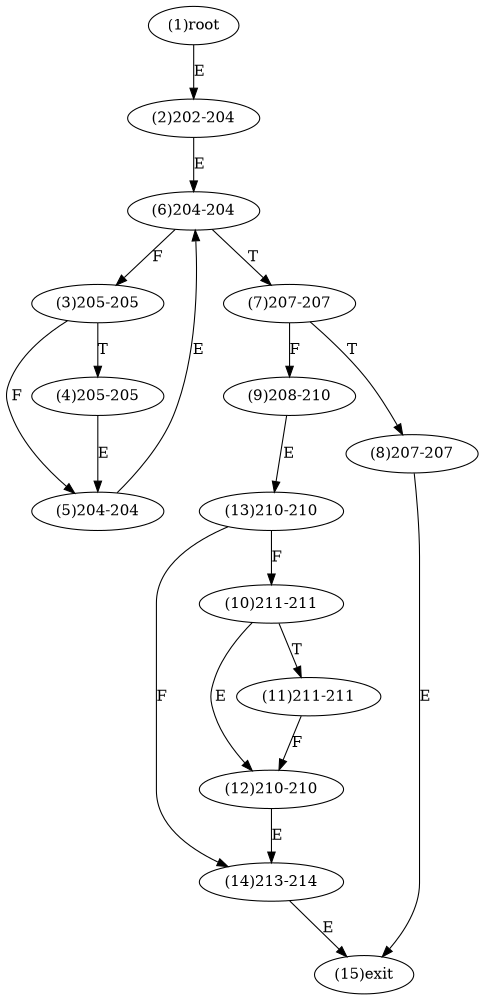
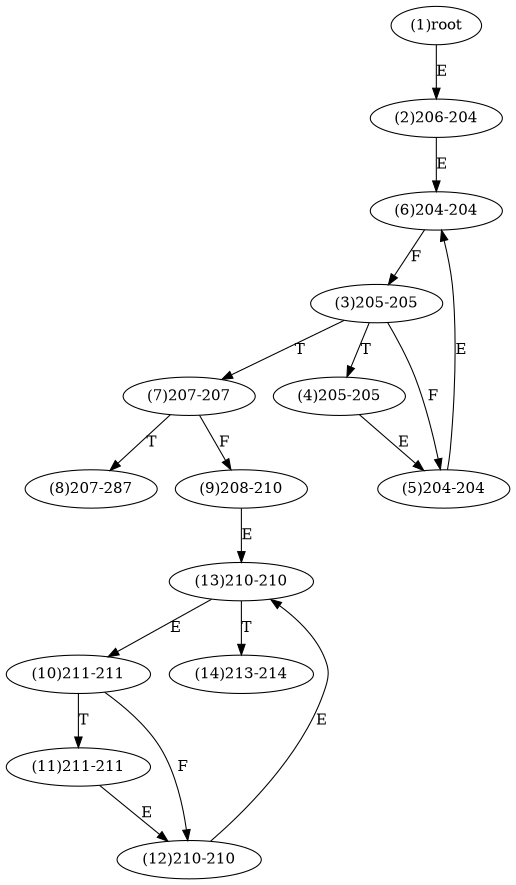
node "(2)202-204": label "(2)202-204" -> "(2)206-204"
edge "(6)204-204" -> "(7)207-207": now "(3)205-205" -> "(7)207-207"
node "(8)207-207": label "(8)207-207" -> "(8)207-287"
edge "(13)210-210" -> "(10)211-211": label "F" -> "E"
edge "(13)210-210" -> "(14)213-214": label "F" -> "T"
edge "(10)211-211" -> "(12)210-210": label "E" -> "F"
edge "(11)211-211" -> "(12)210-210": label "F" -> "E"
edge "(12)210-210" -> "(14)213-214": now "(12)210-210" -> "(13)210-210"
node "(15)exit": removed
